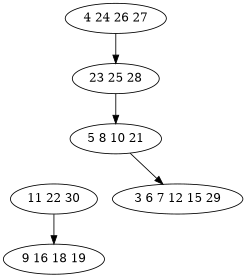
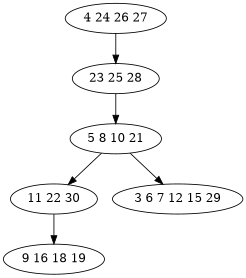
edge "5 8 10 21" -> "11 22 30": added
